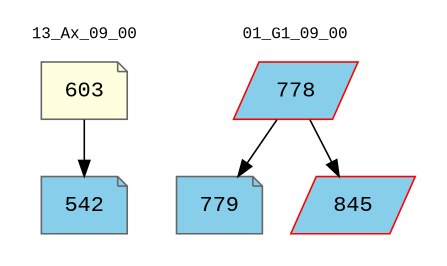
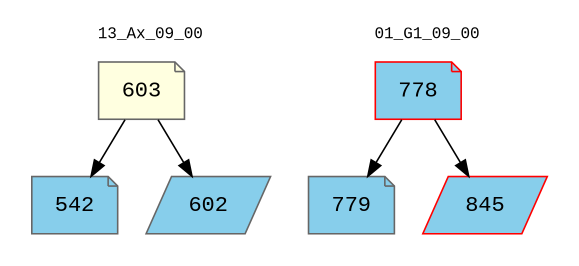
node "778": shape parallelogram -> note
node "602": added
